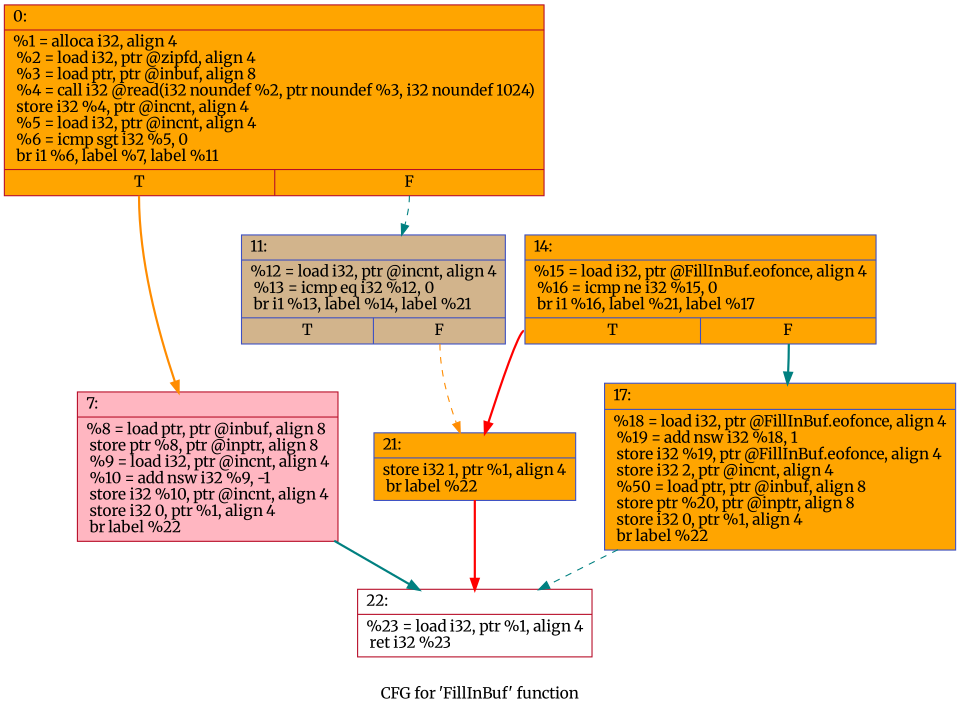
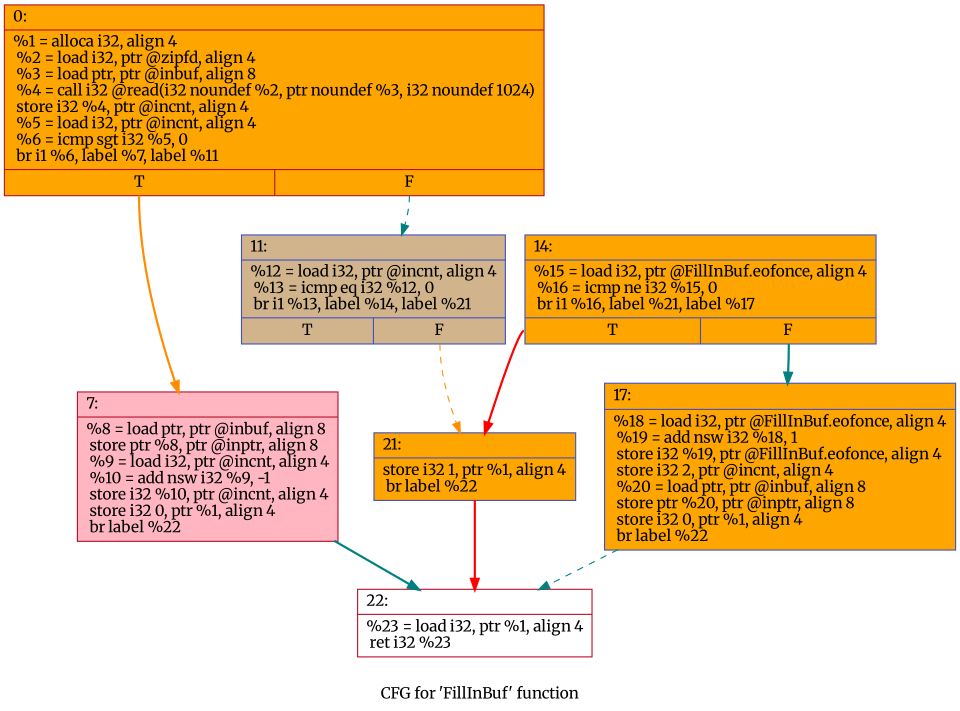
node "17:": text "%50 = load ptr, ptr @inbuf, align 8" -> "%20 = load ptr, ptr @inbuf, align 8"
